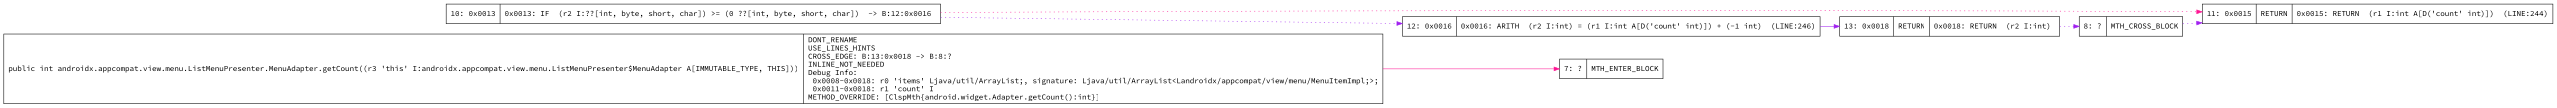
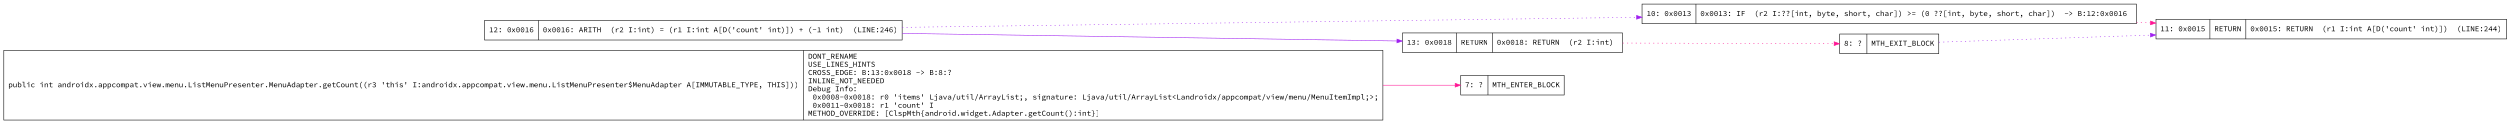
edge "10: 0x0013" -> "12: 0x0016": reversed
edge "13: 0x0018" -> "8: ?": color purple -> deeppink
node "8: ?": text "MTH_CROSS_BLOCK" -> "MTH_EXIT_BLOCK"
